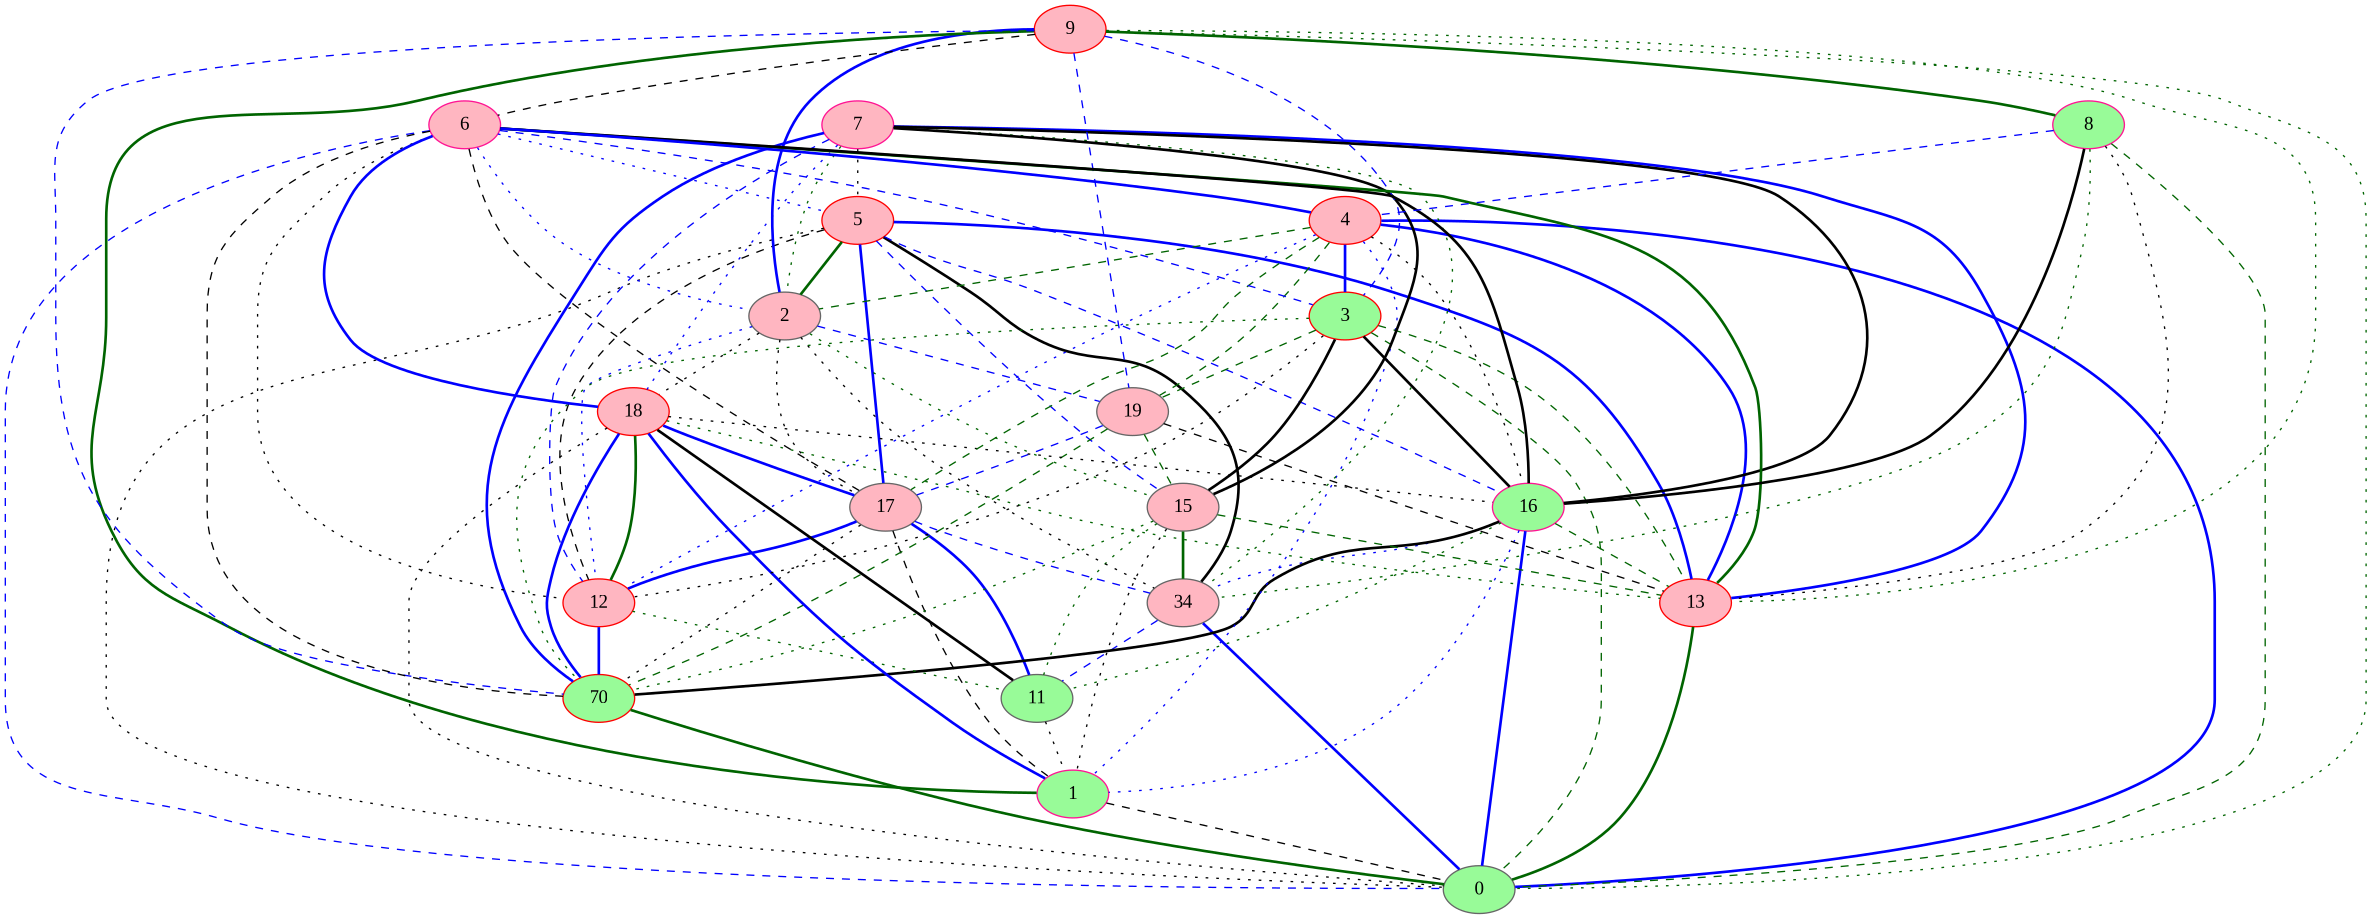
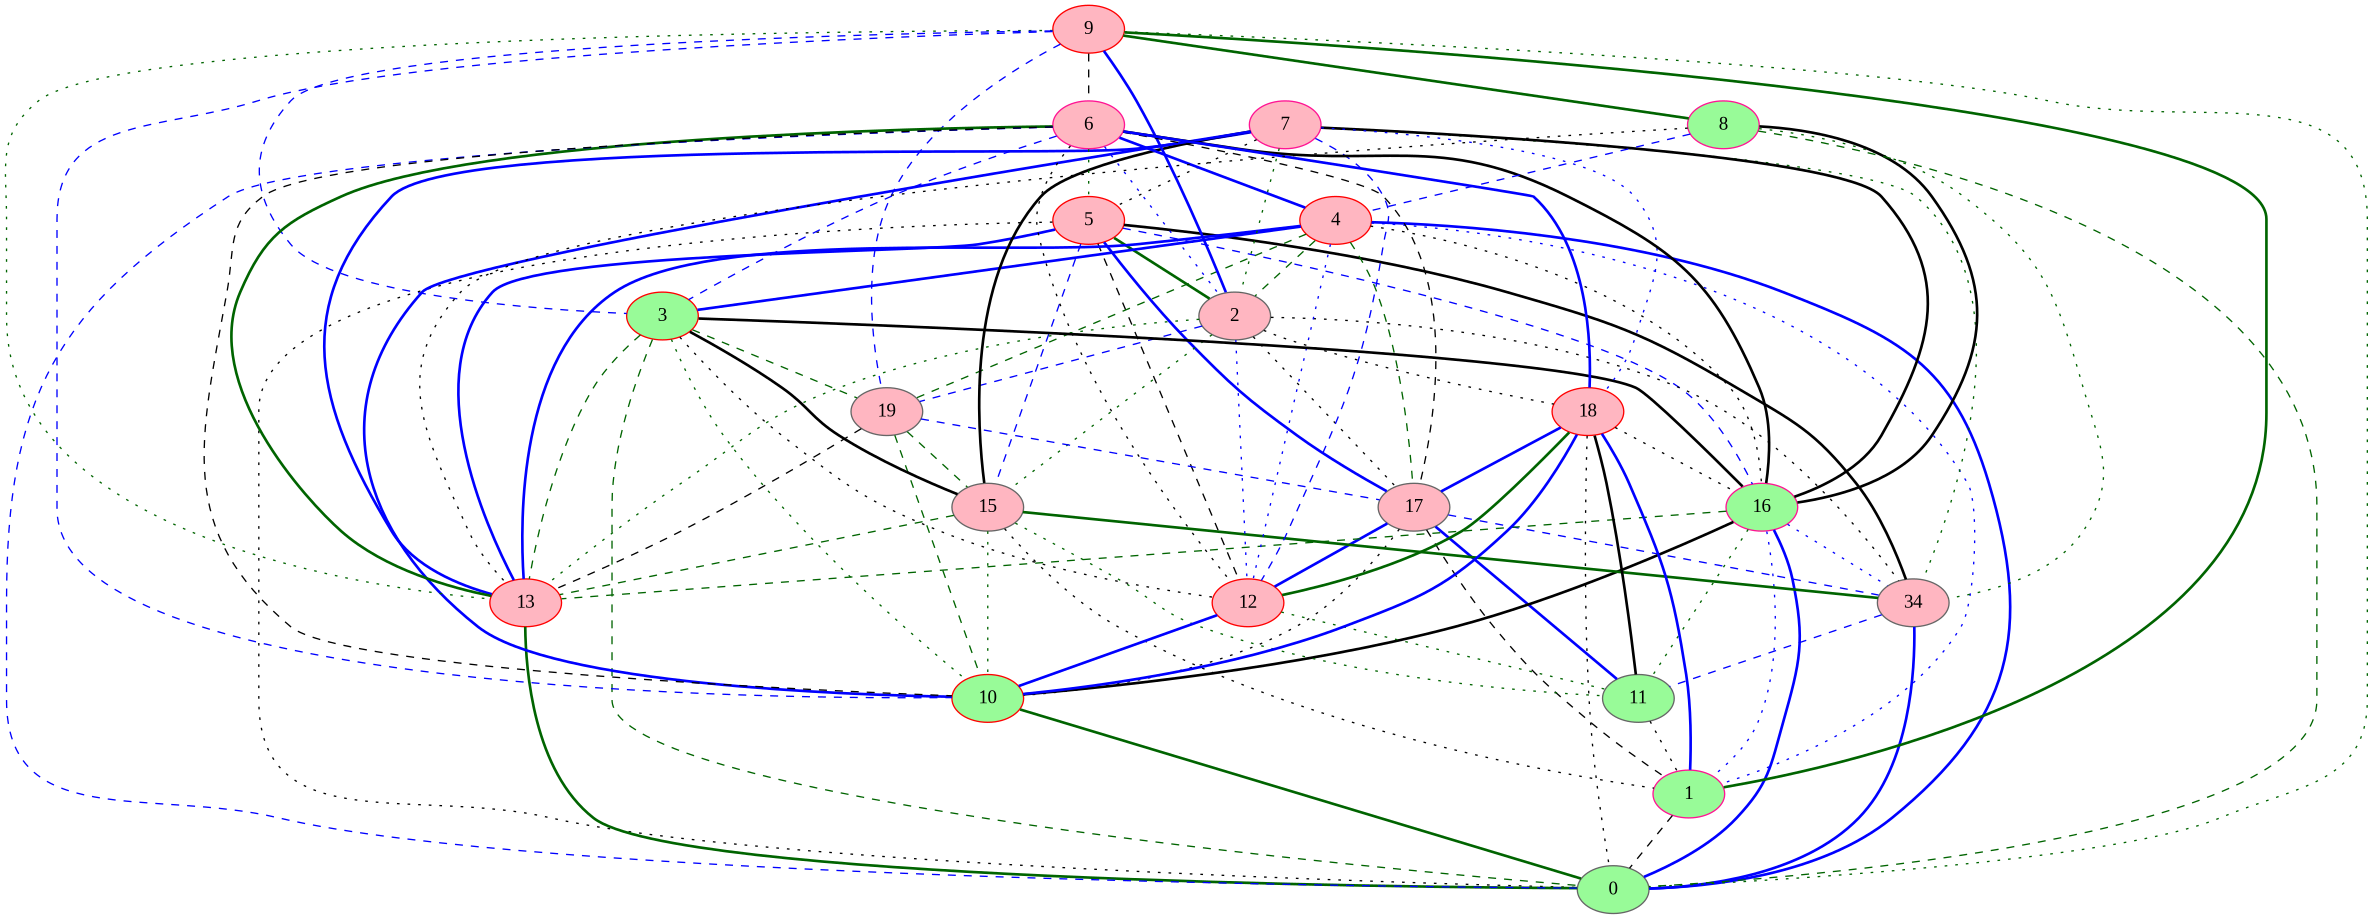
edge "6" -- "5": color blue -> darkgreen
edge "18" -- "13": now "2" -- "13"
node "70": label "70" -> "10"
